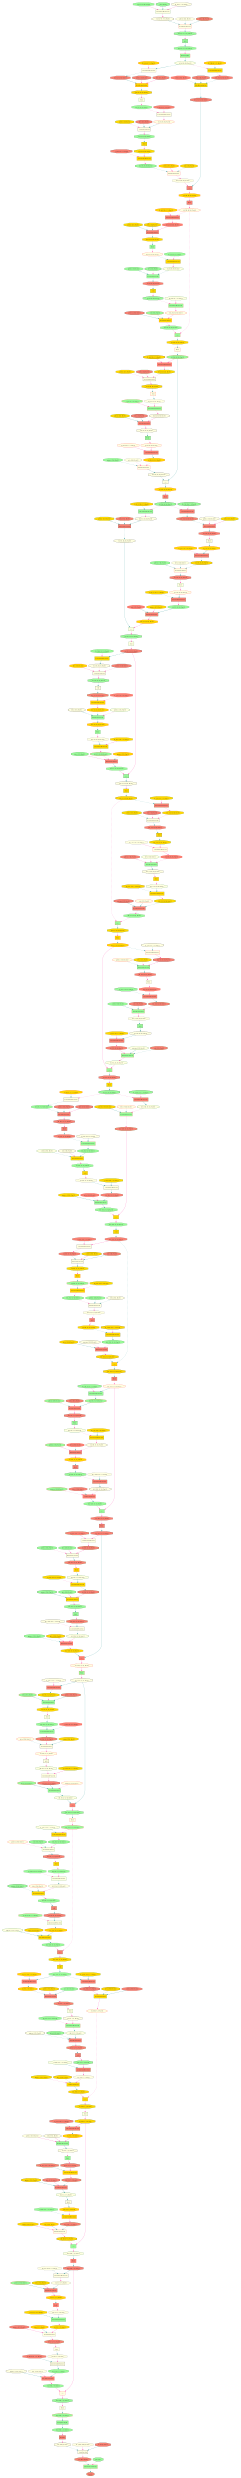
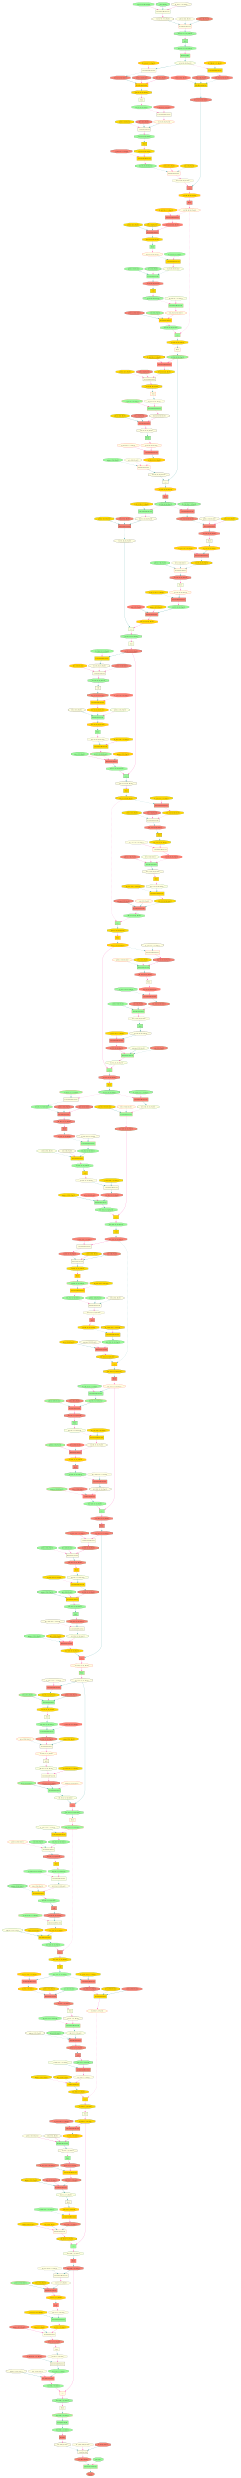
node "W: (256, 512, 1, 1), float32": fillcolor gold -> palegreen
